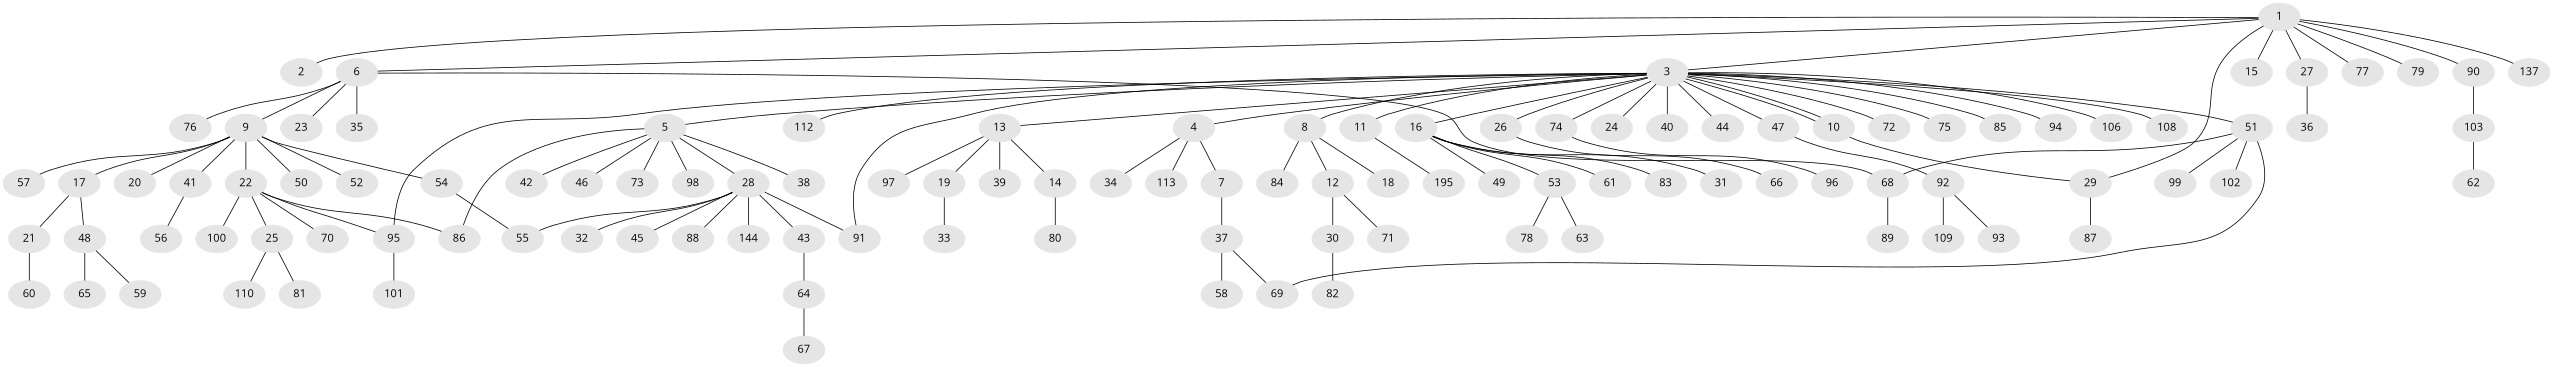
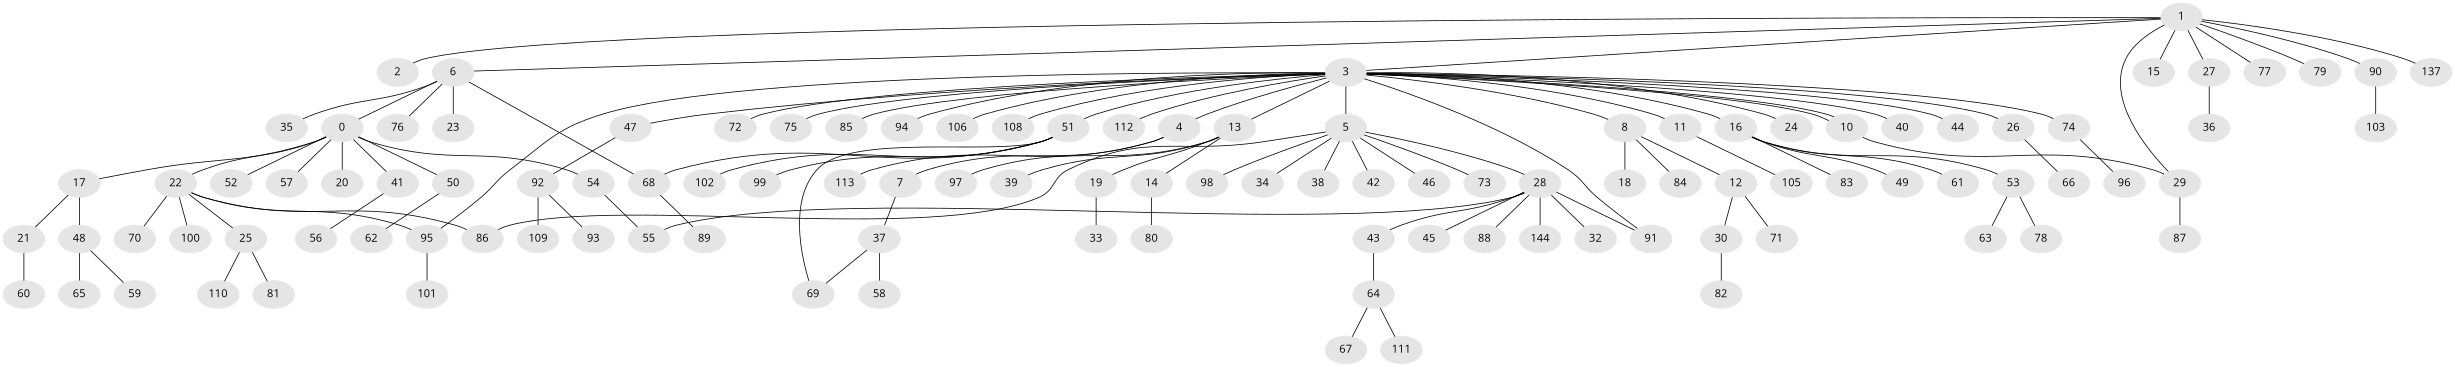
node "9": label "9" -> "0"
edge "4" -- "34": now "5" -- "34"
edge "103" -- "62": now "50" -- "62"
node "195": label "195" -> "105"
node "31": removed
node "111": added
